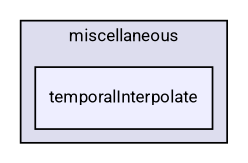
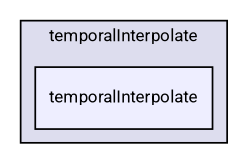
cluster "miscellaneous": label "miscellaneous" -> "temporalInterpolate"
